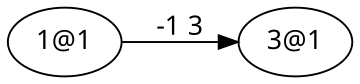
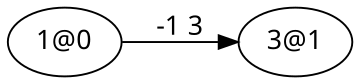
node "1@1": label "1@1" -> "1@0"
